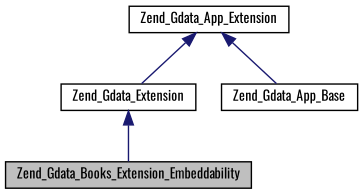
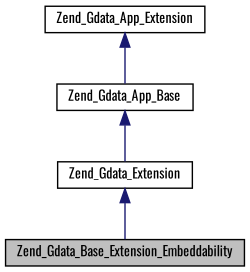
edge "Zend_Gdata_Extension" -> "Zend_Gdata_App_Extension": now "Zend_Gdata_Extension" -> "Zend_Gdata_App_Base"
node "Zend_Gdata_Books_Extension_Embeddability": label "Zend_Gdata_Books_Extension_Embeddability" -> "Zend_Gdata_Base_Extension_Embeddability"
